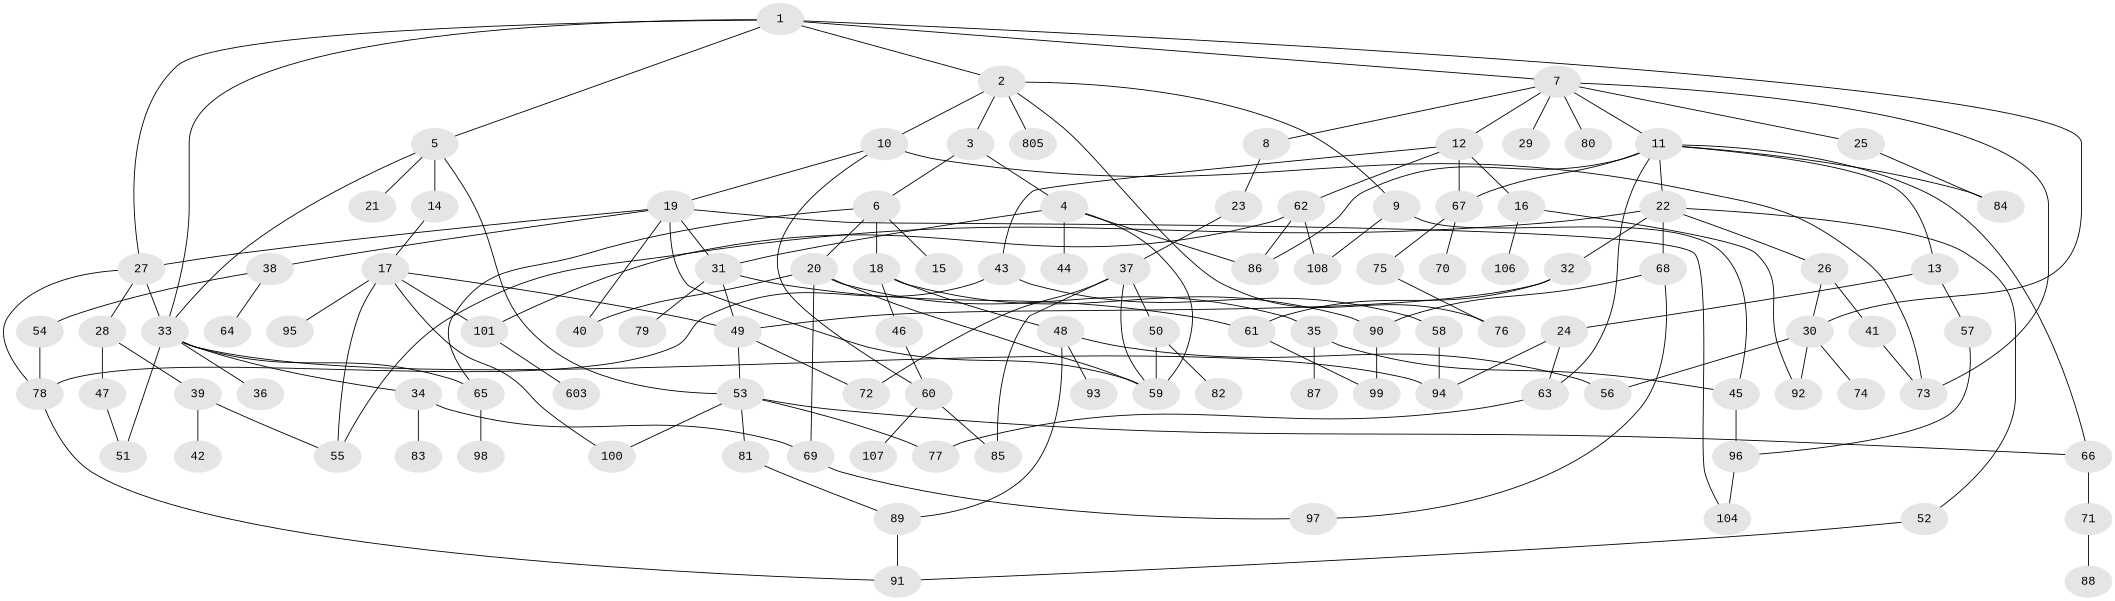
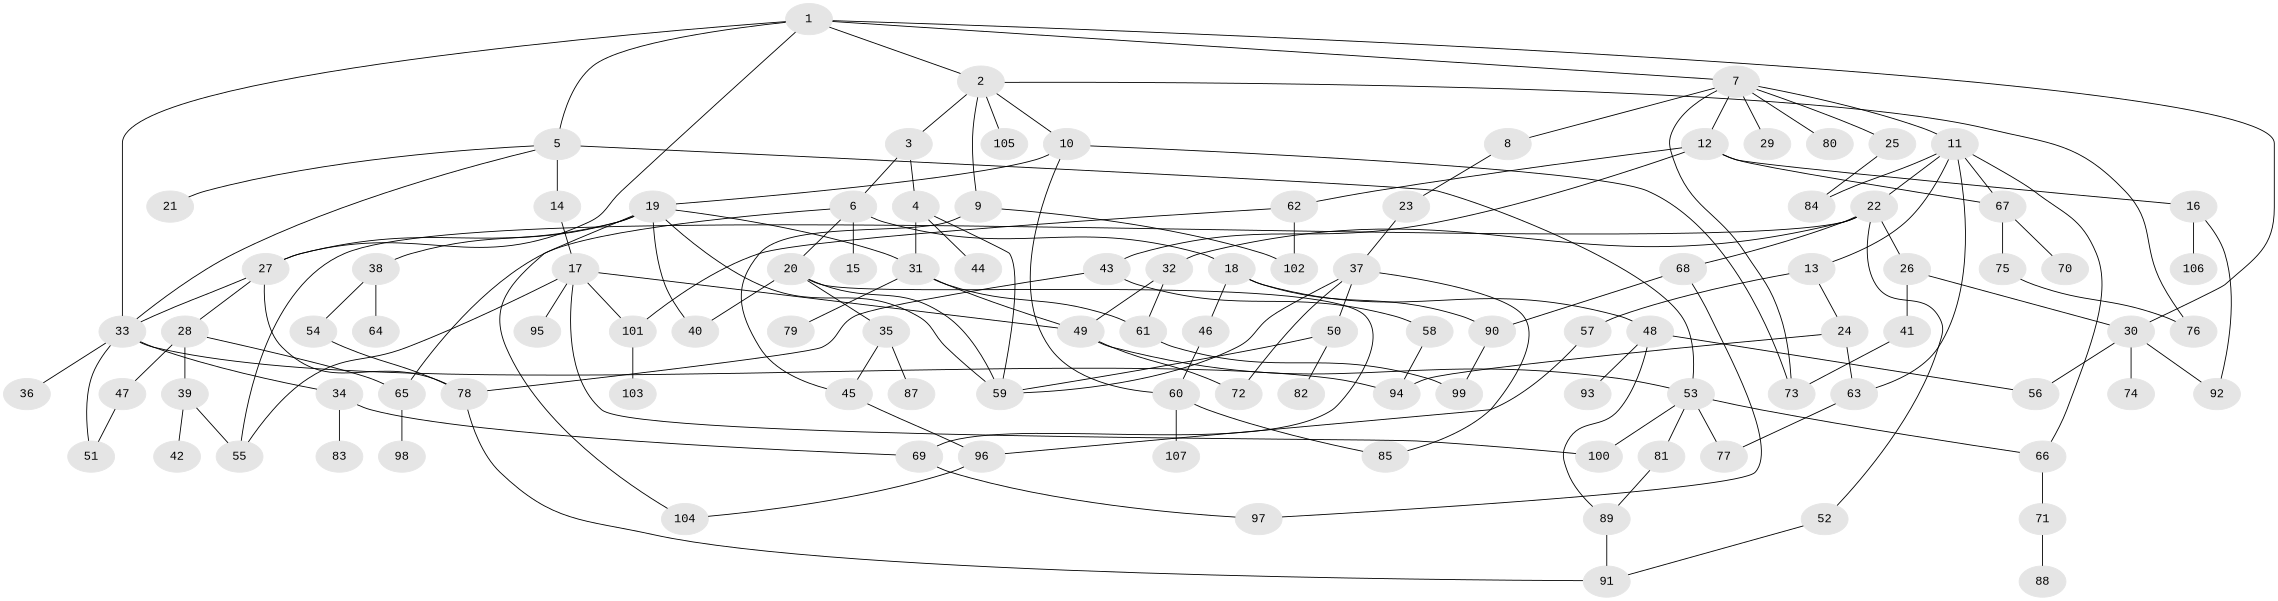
node "805": label "805" -> "105"
node "86": removed
node "108": label "108" -> "102"
edge "33" -- "65": now "28" -- "65"
node "603": label "603" -> "103"
